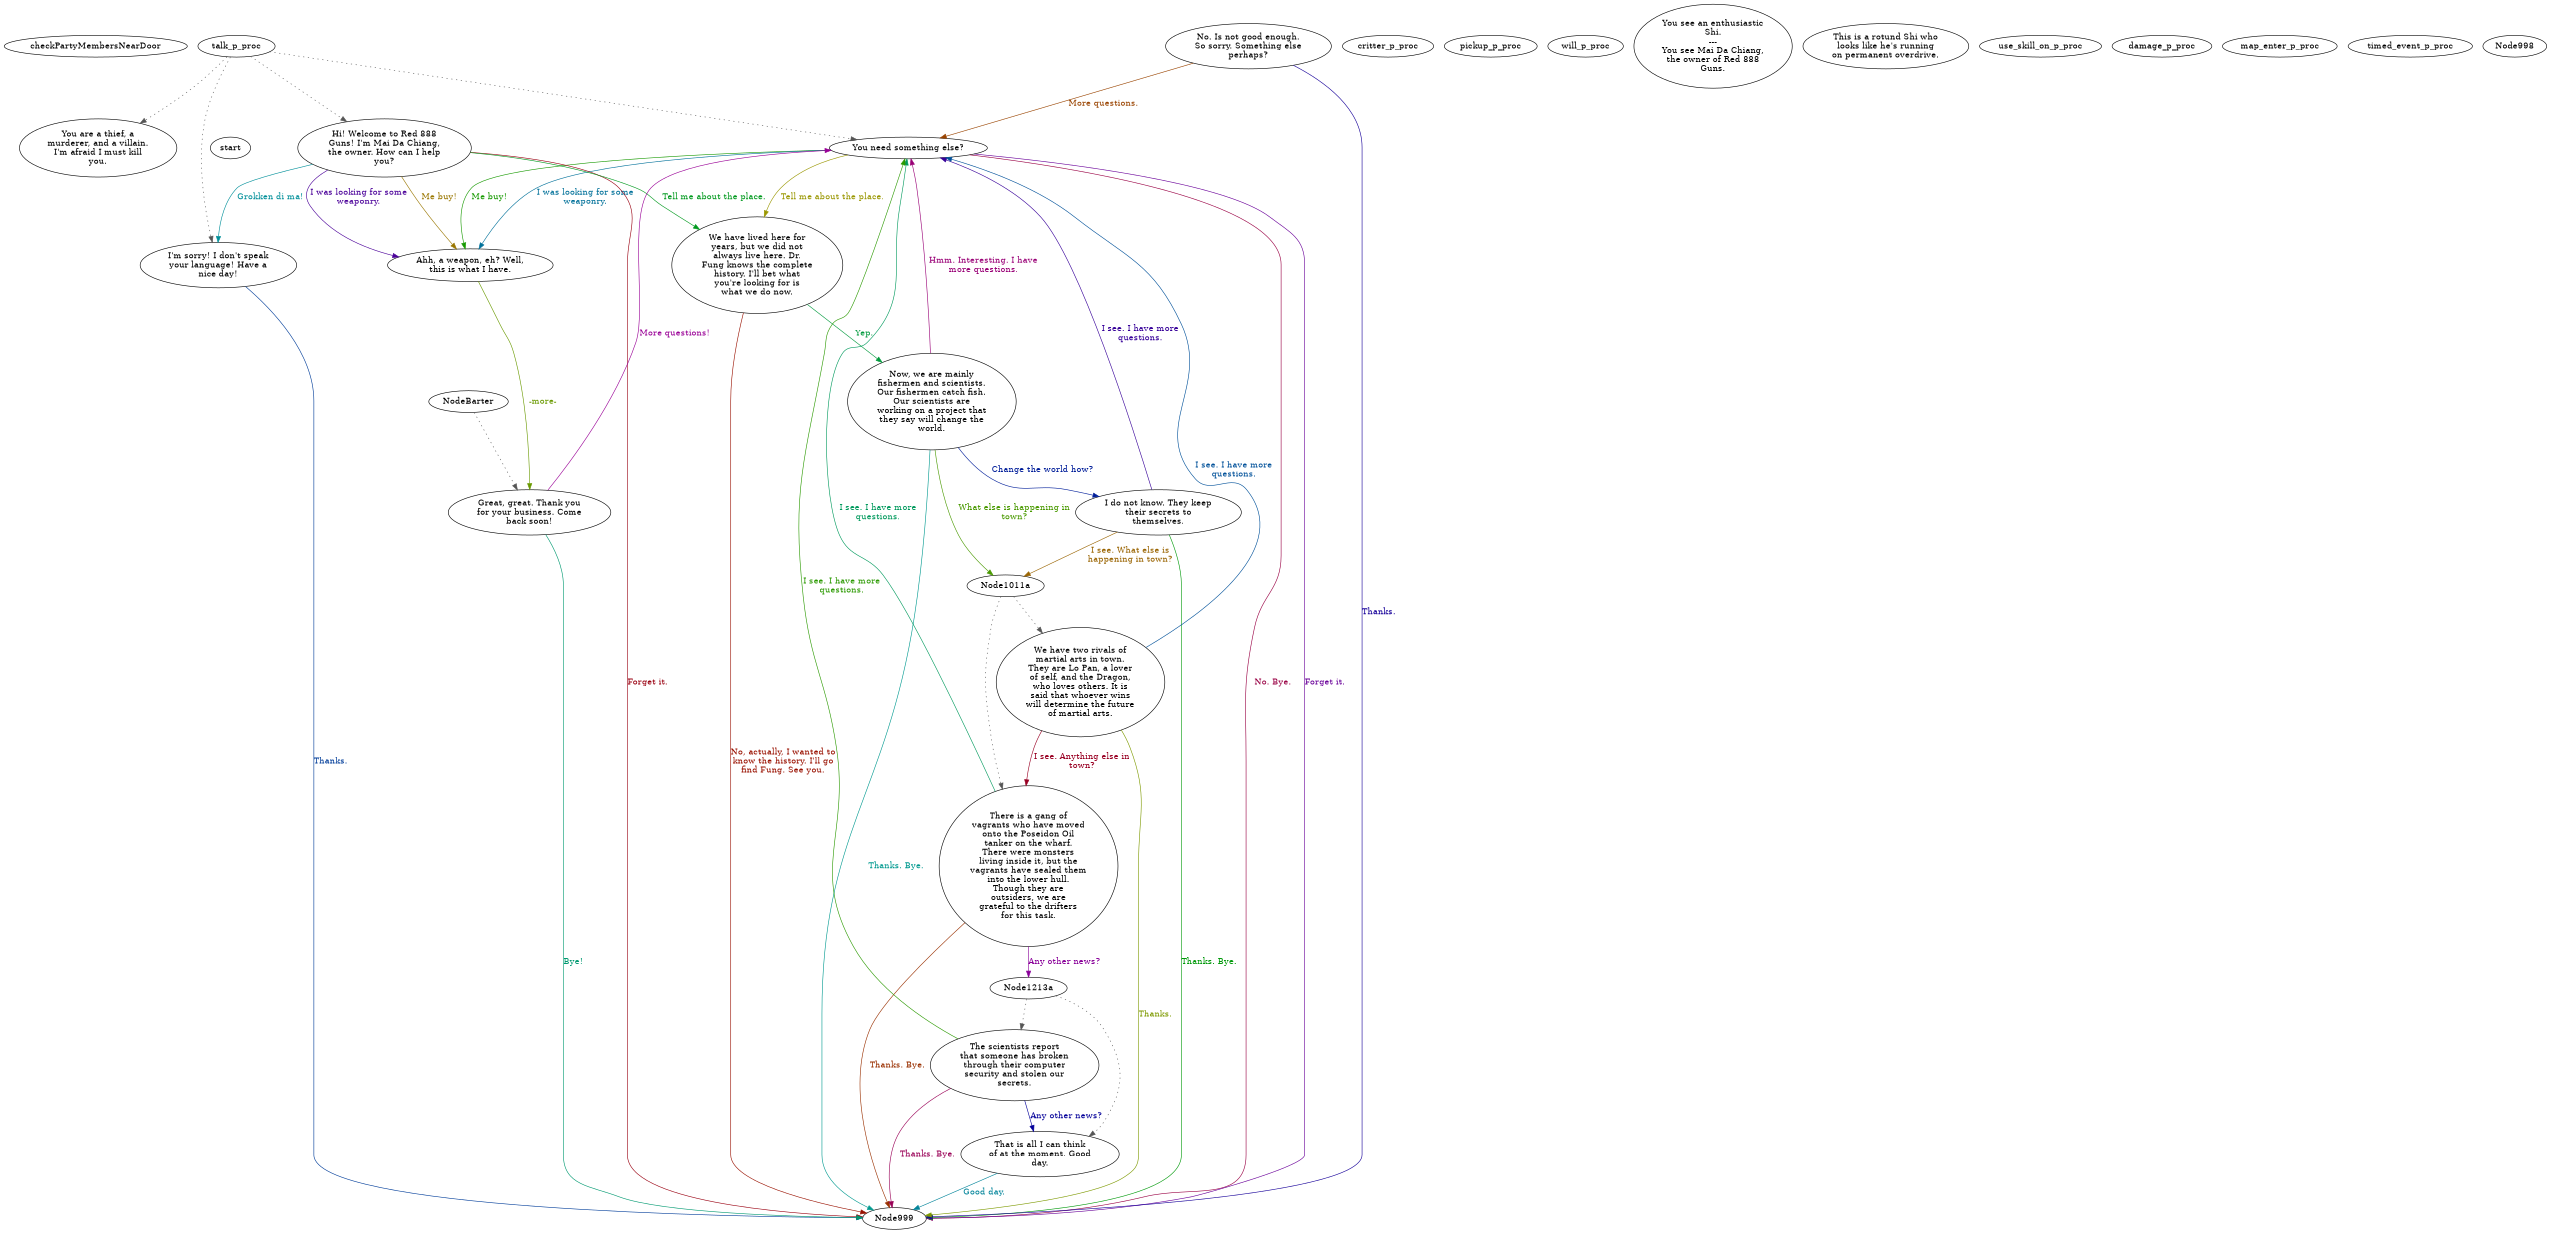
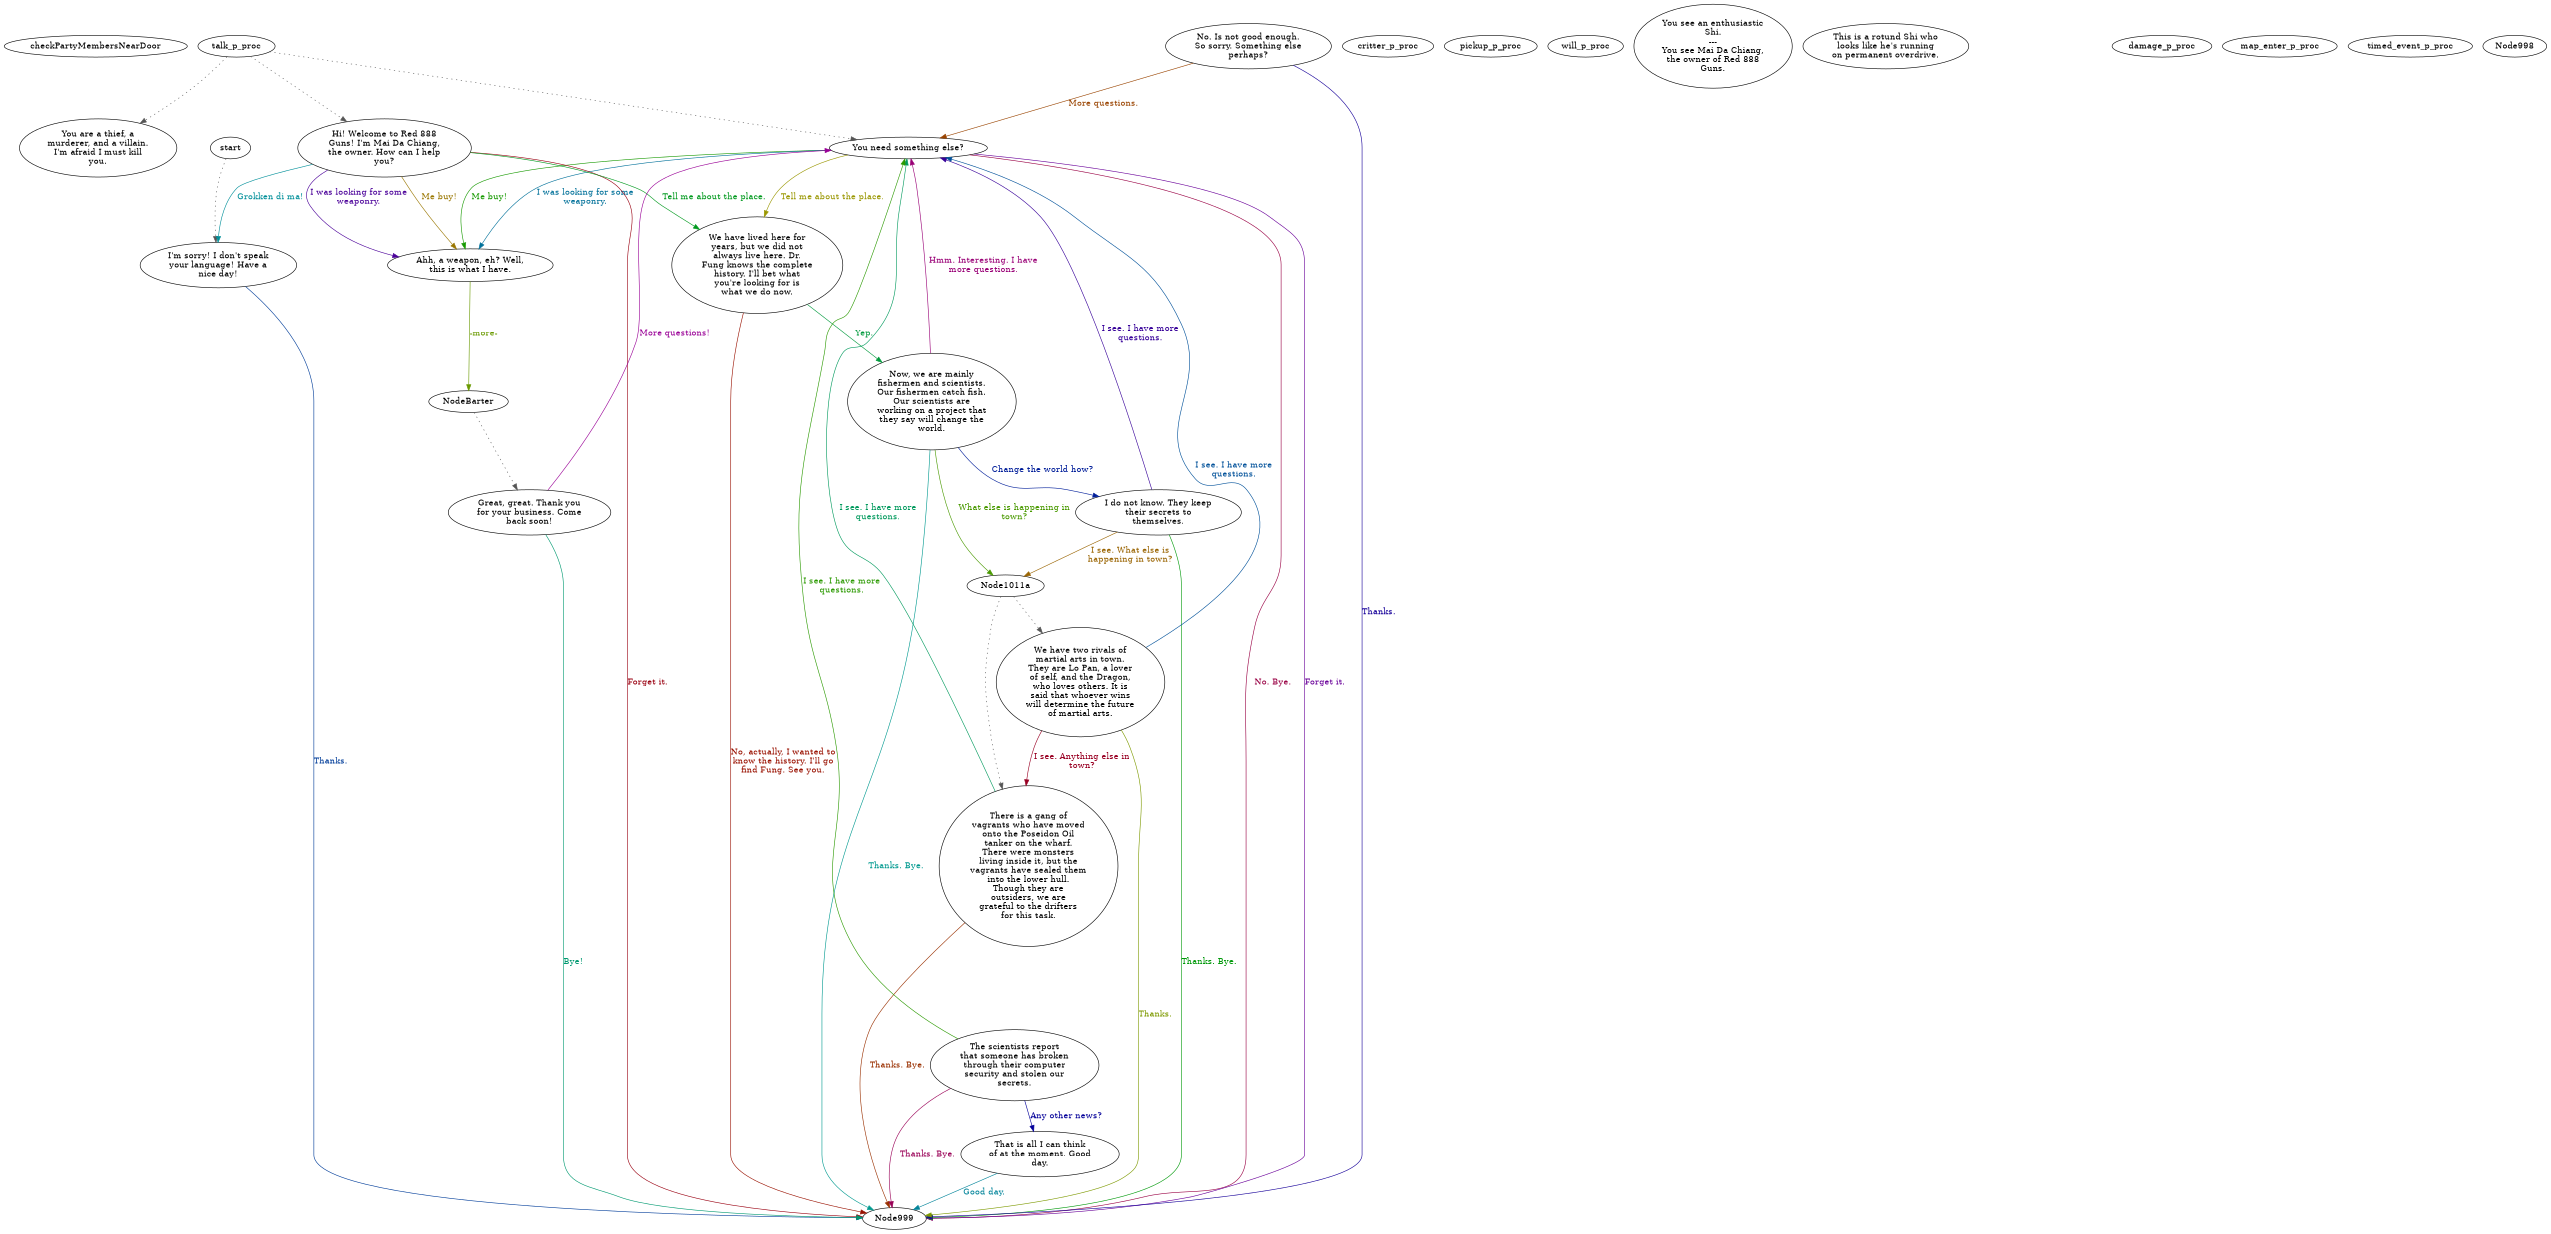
node "use_skill_on_p_proc": removed
edge "talk_p_proc" -> "I'm sorry! I don't speak your language! Have a nice day!": now "start" -> "I'm sorry! I don't speak your language! Have a nice day!"
edge "Ahh, a weapon, eh? Well, this is what I have." -> "Great, great. Thank you for your business. Come back soon!": now "Ahh, a weapon, eh? Well, this is what I have." -> "NodeBarter"
node "Node1213a": removed
